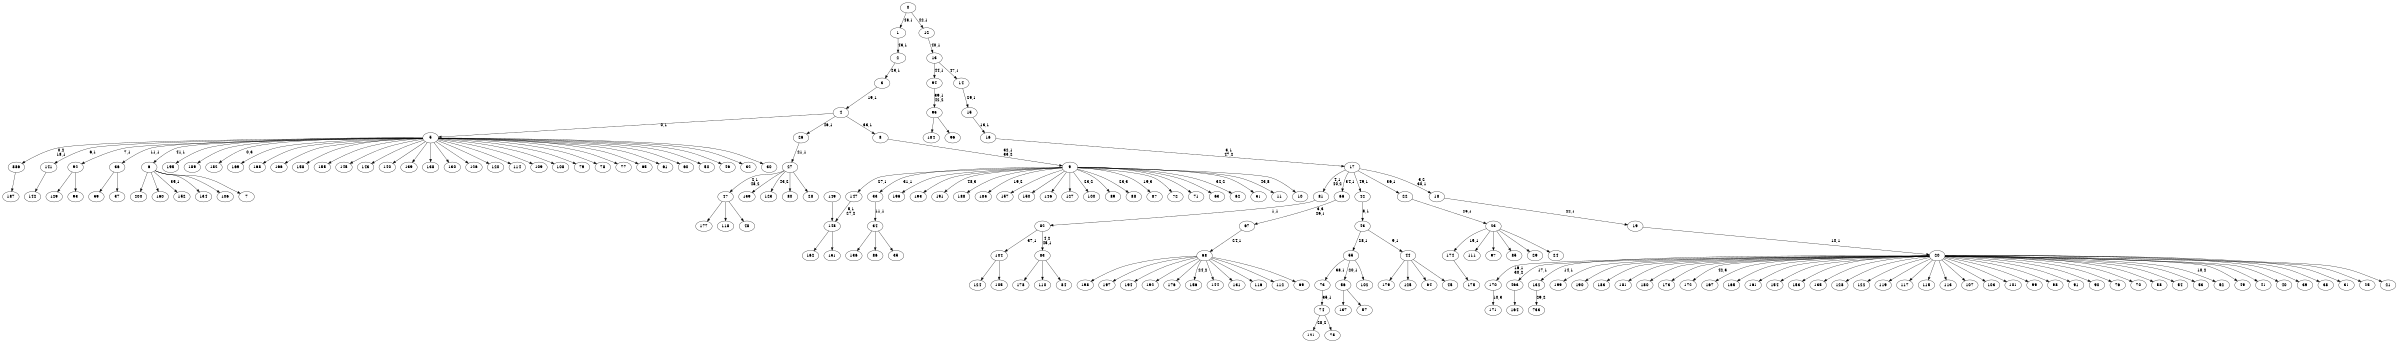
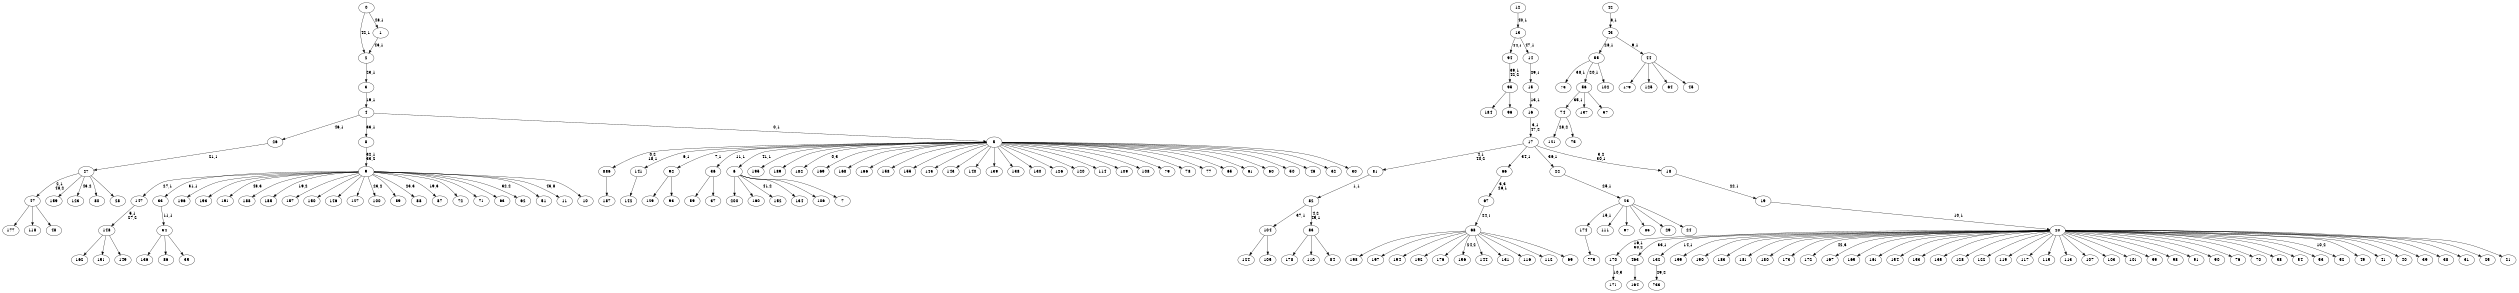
edge "0" -> "12": now "0" -> "2"
edge "17" -> "42": removed, label "49,1"
edge "6" -> "152": label "35,1" -> "41,2"
edge "149" -> "148": reversed
edge "20" -> "463": label "17,1" -> "33,1"
node "175": label "175" -> "775"
edge "73" -> "74": now "56" -> "74"
